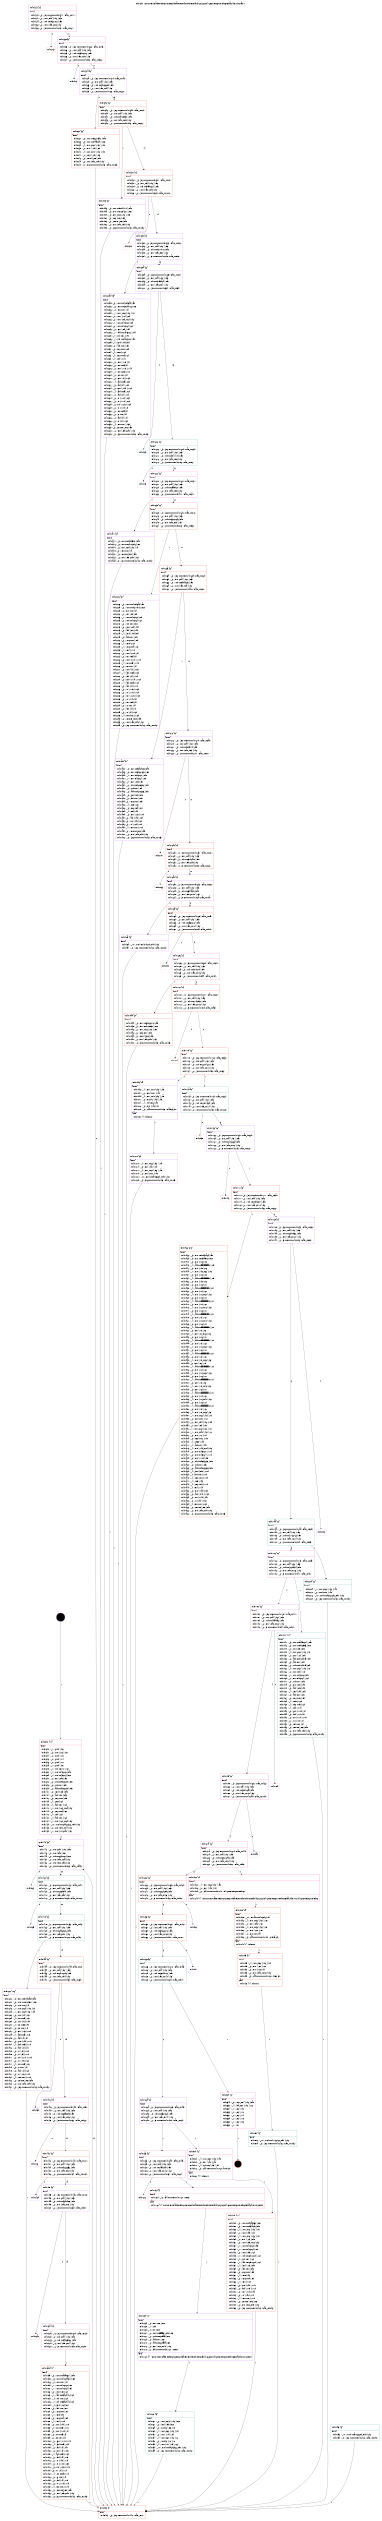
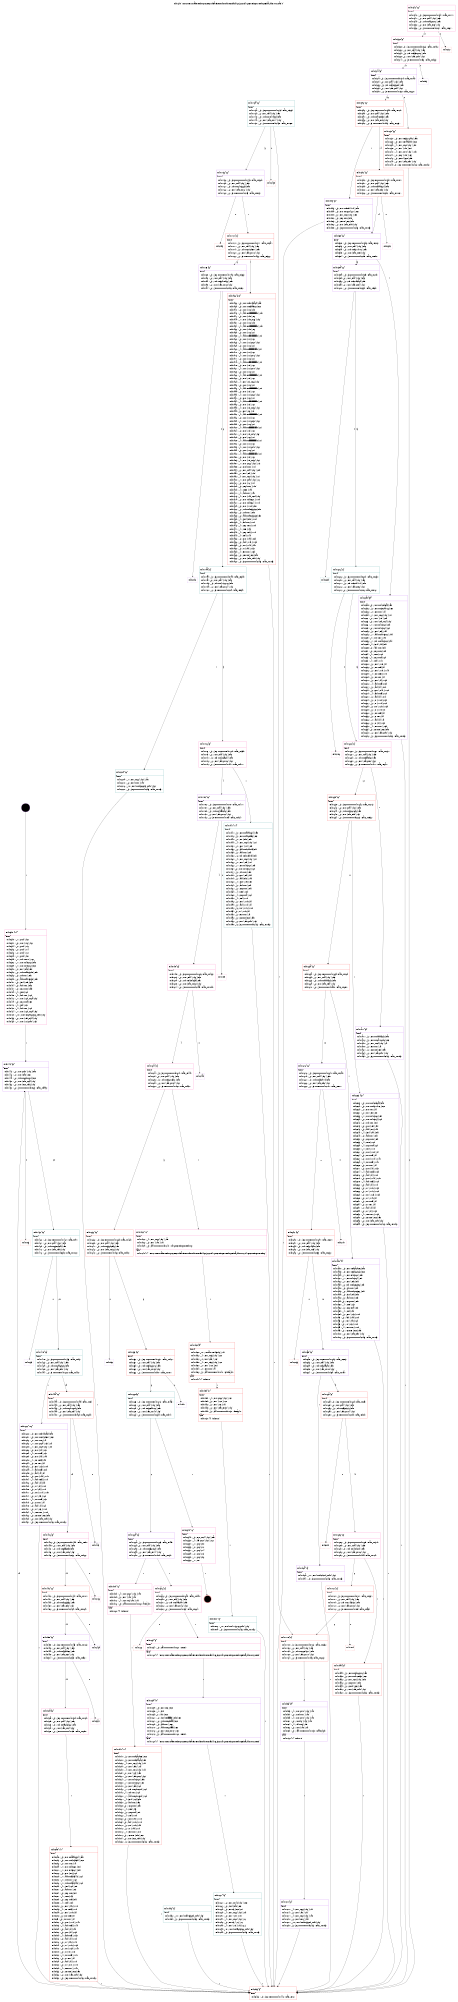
edge "0x40171e [28]" -> "0x40173a [28]": reversed
